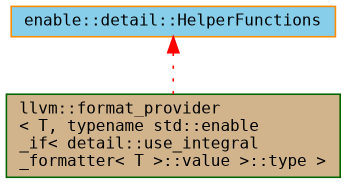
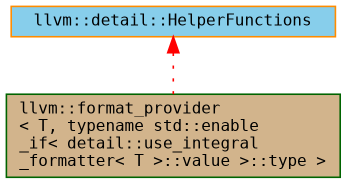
node "enable::detail::HelperFunctions": label "enable::detail::HelperFunctions" -> "llvm::detail::HelperFunctions"
